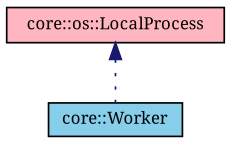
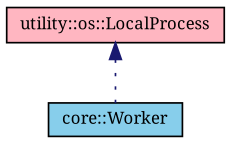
node "core::os::LocalProcess": label "core::os::LocalProcess" -> "utility::os::LocalProcess"
